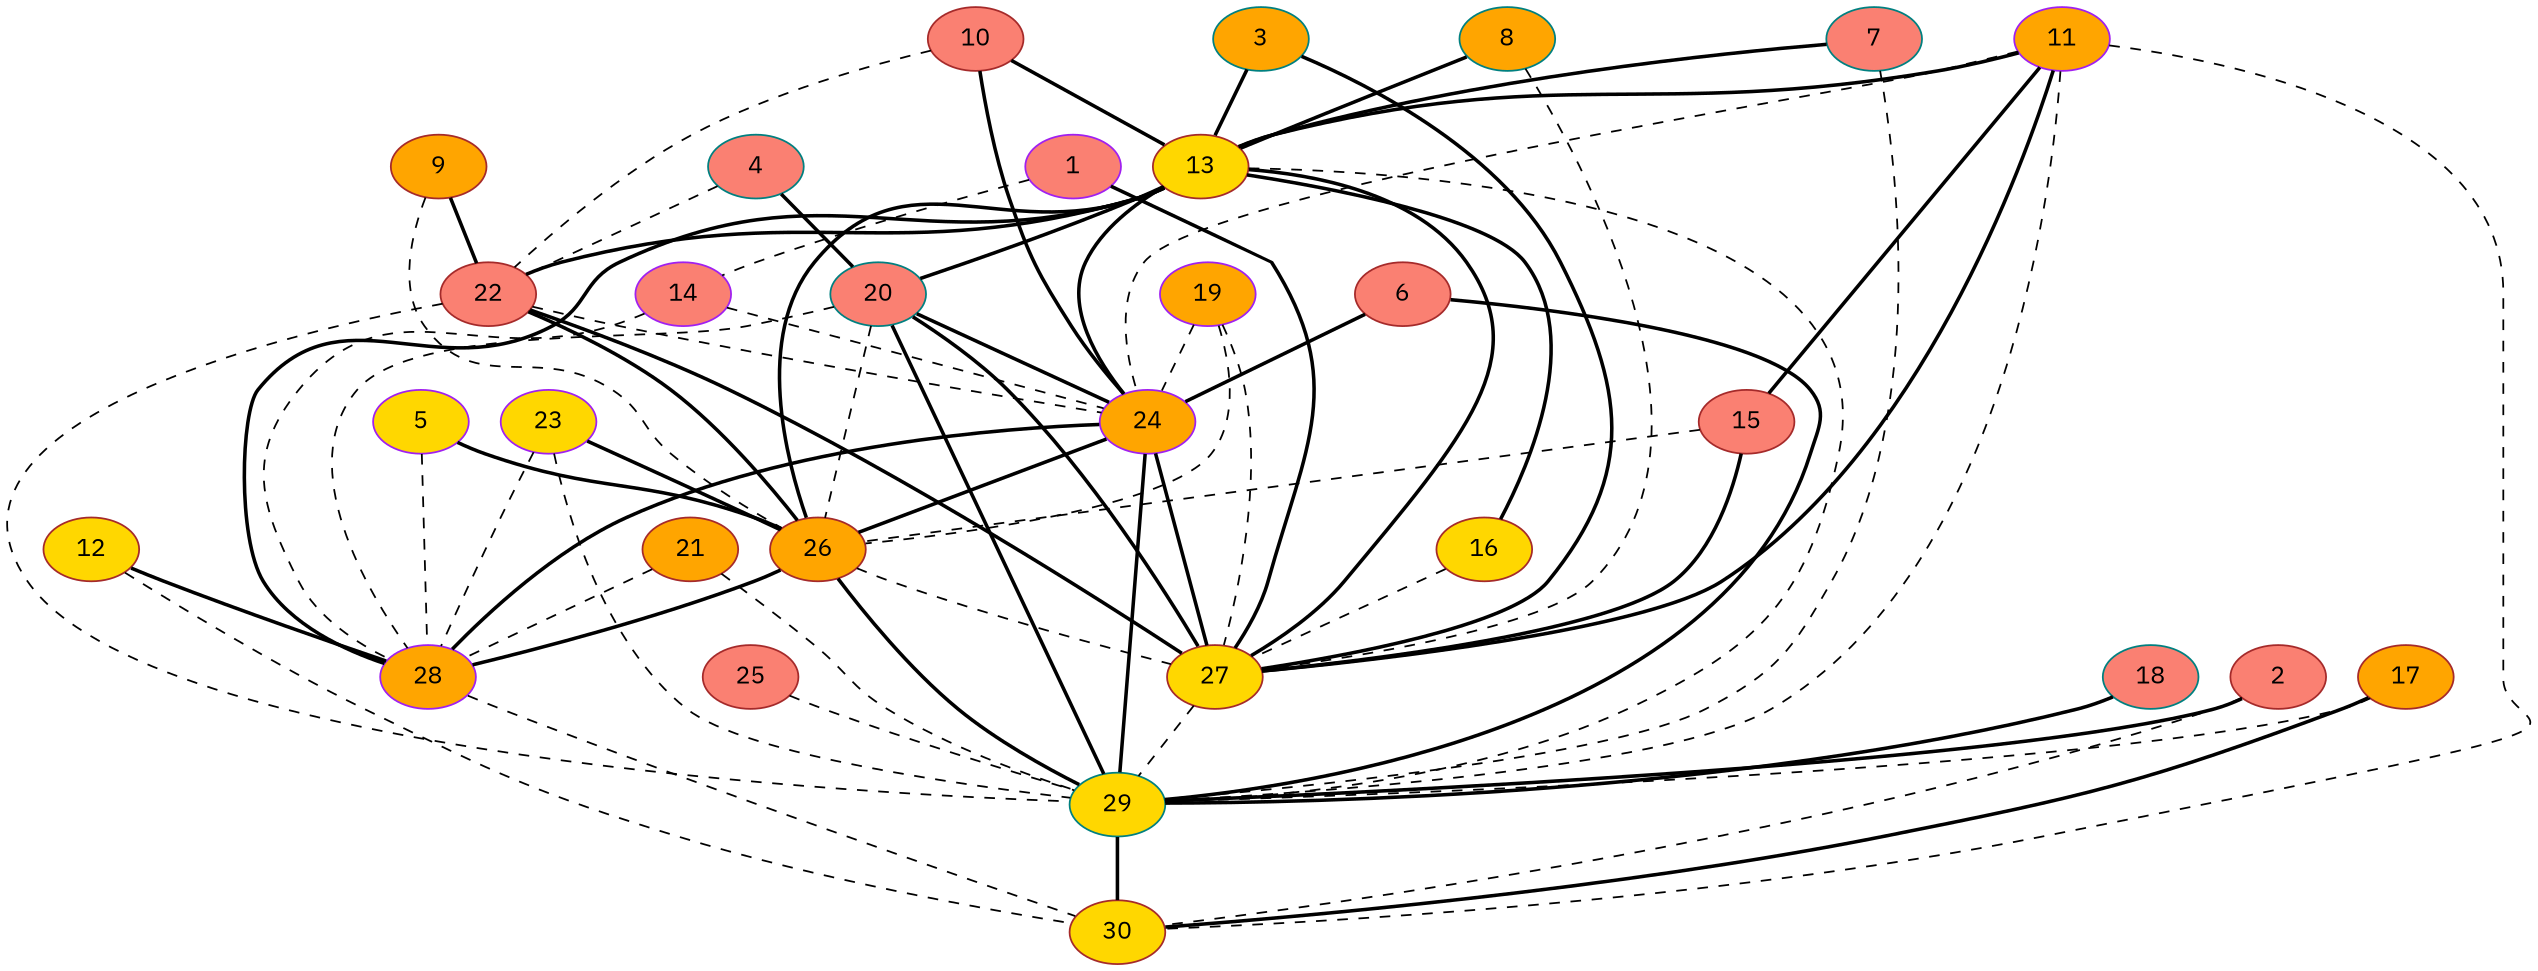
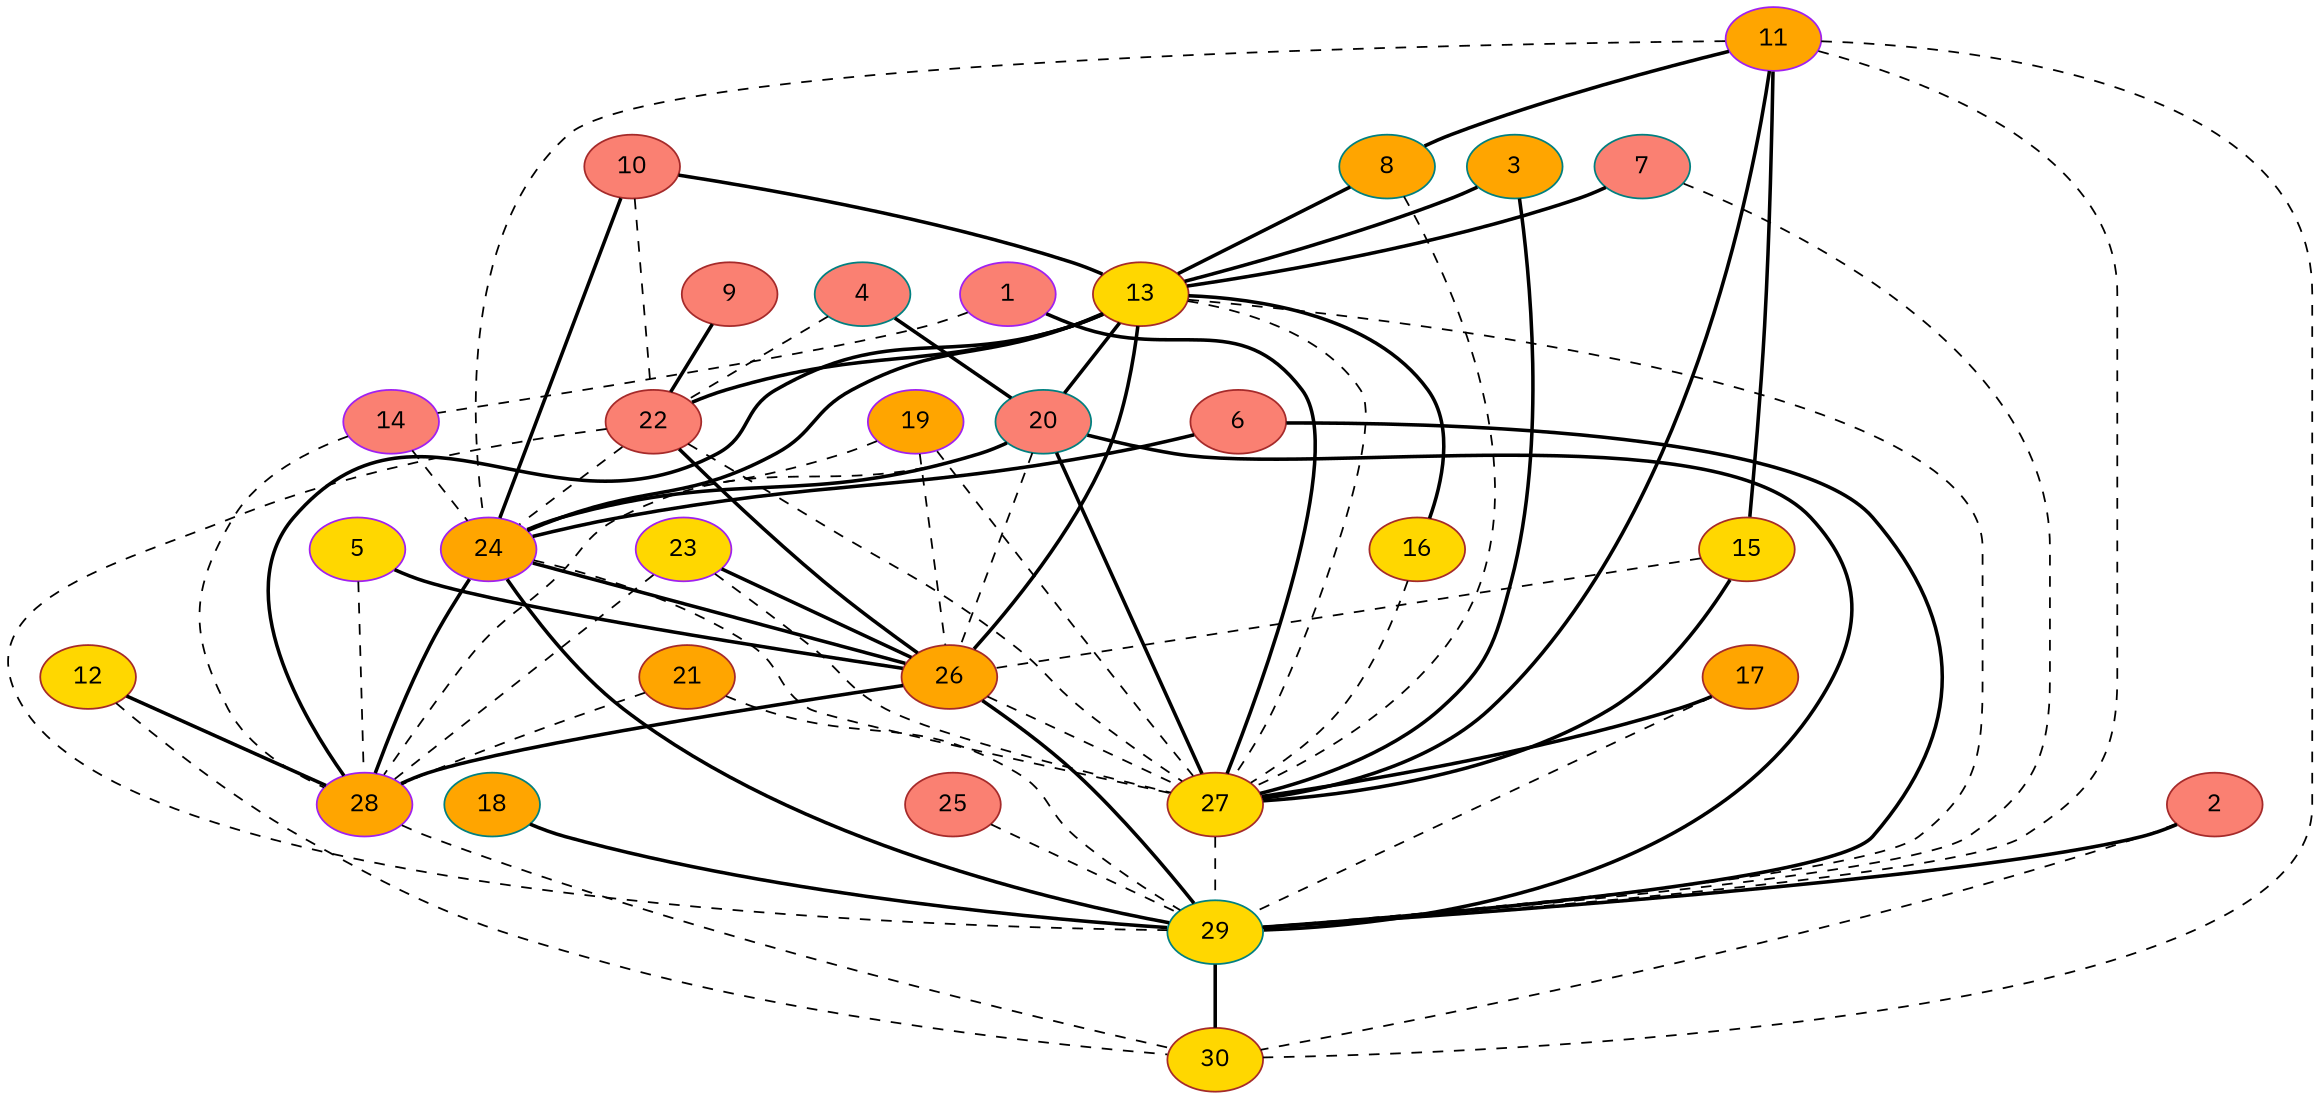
edge "11" -- "13": now "11" -- "8"
node "9": fillcolor orange -> salmon
edge "9" -- "26": removed
edge "13" -- "27": style bold -> dashed
node "15": fillcolor salmon -> gold
edge "22" -- "27": style bold -> dashed
edge "24" -- "27": style bold -> dashed
node "18": fillcolor salmon -> orange
edge "23" -- "29": now "23" -- "27"
edge "17" -- "30": now "17" -- "27"
